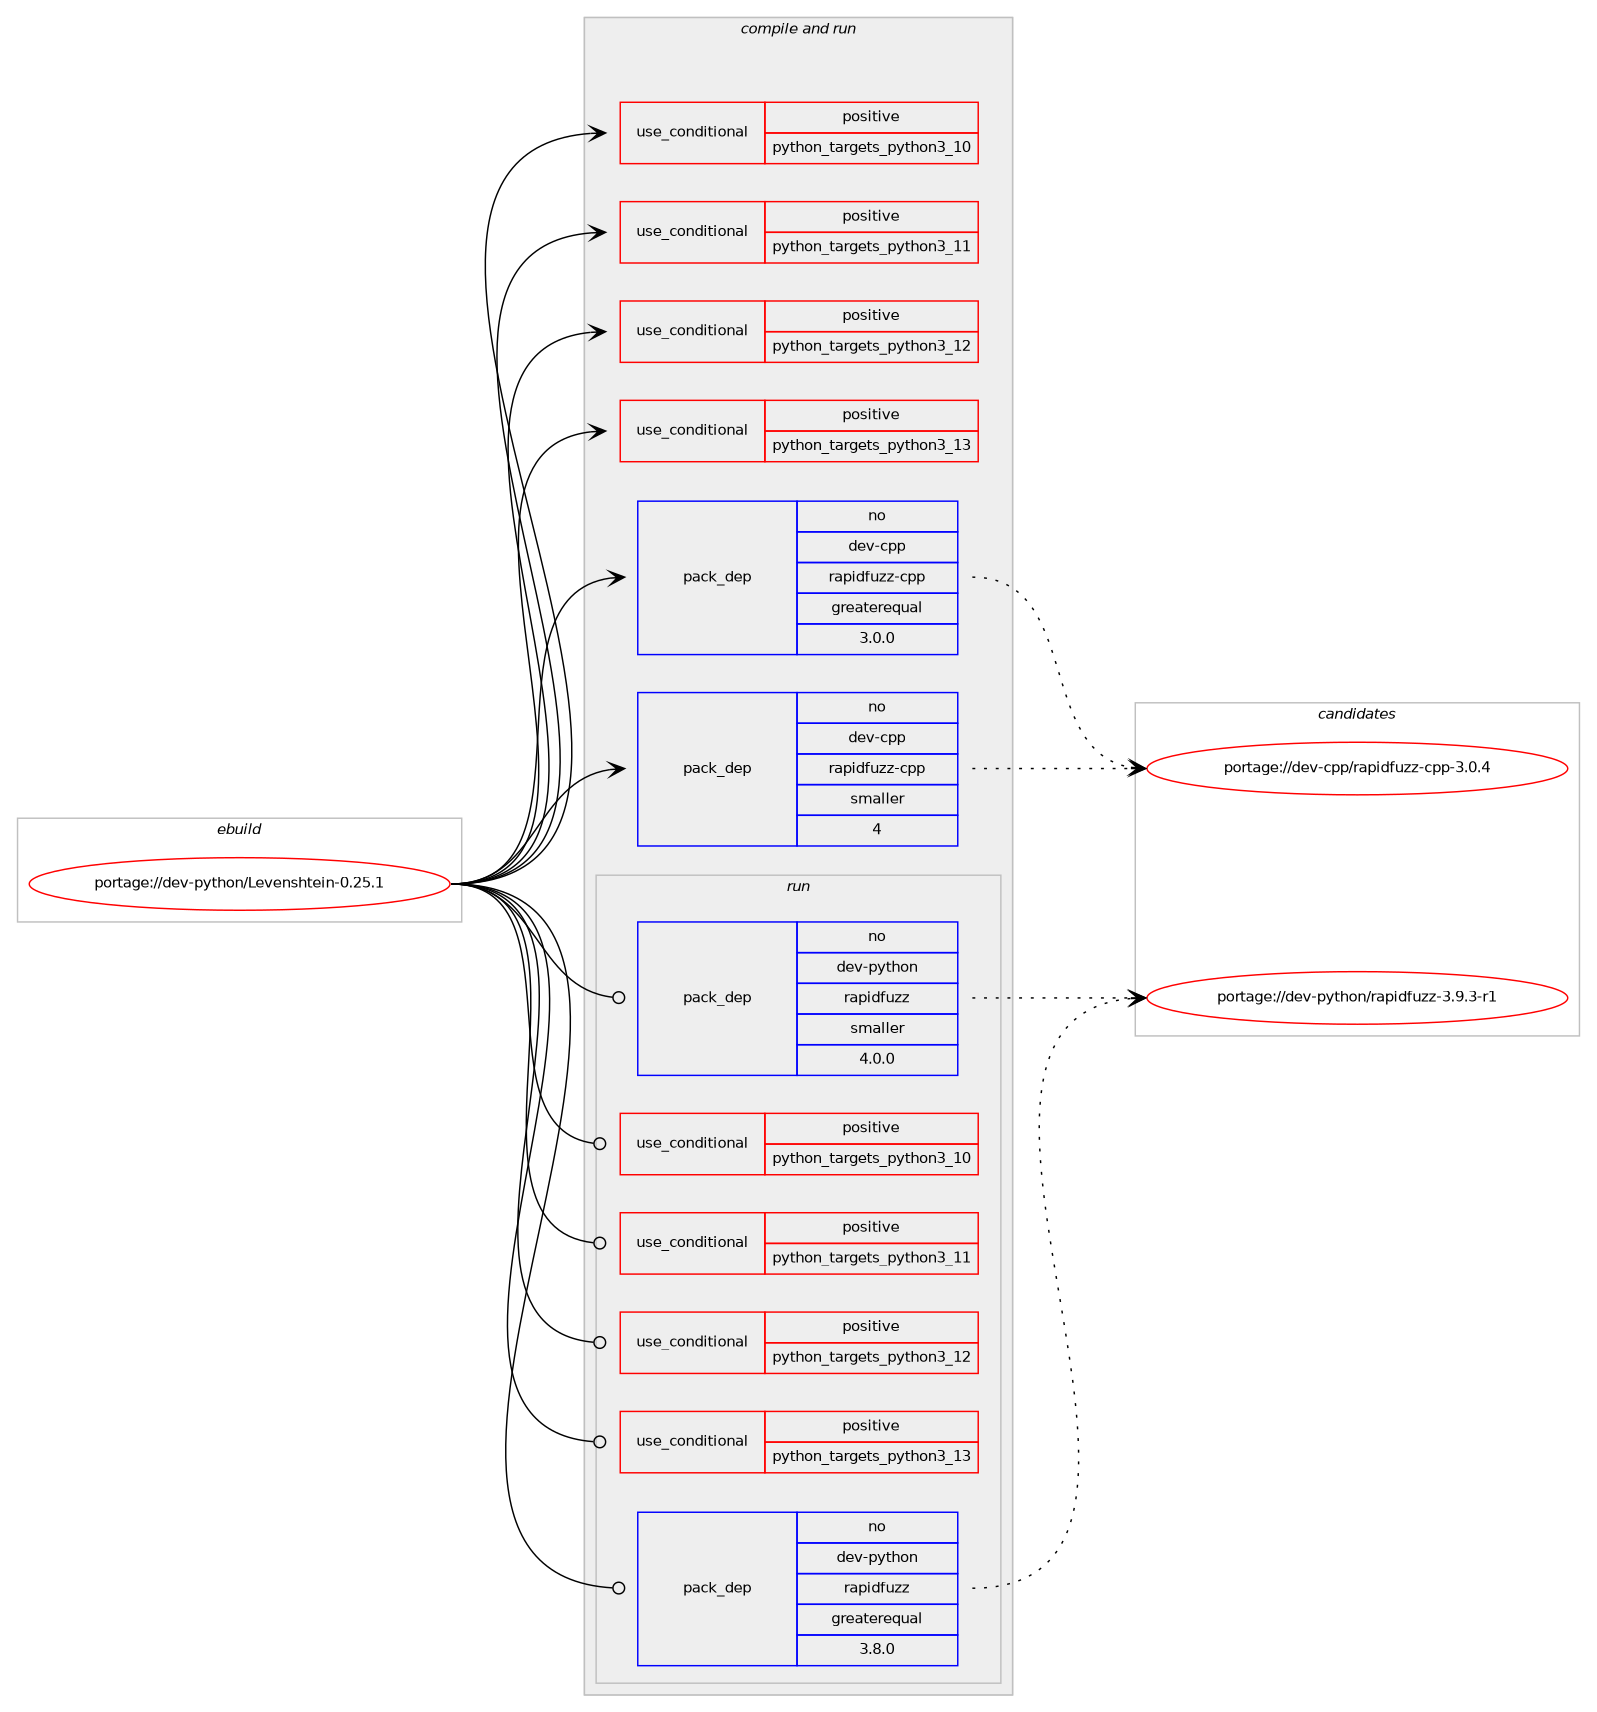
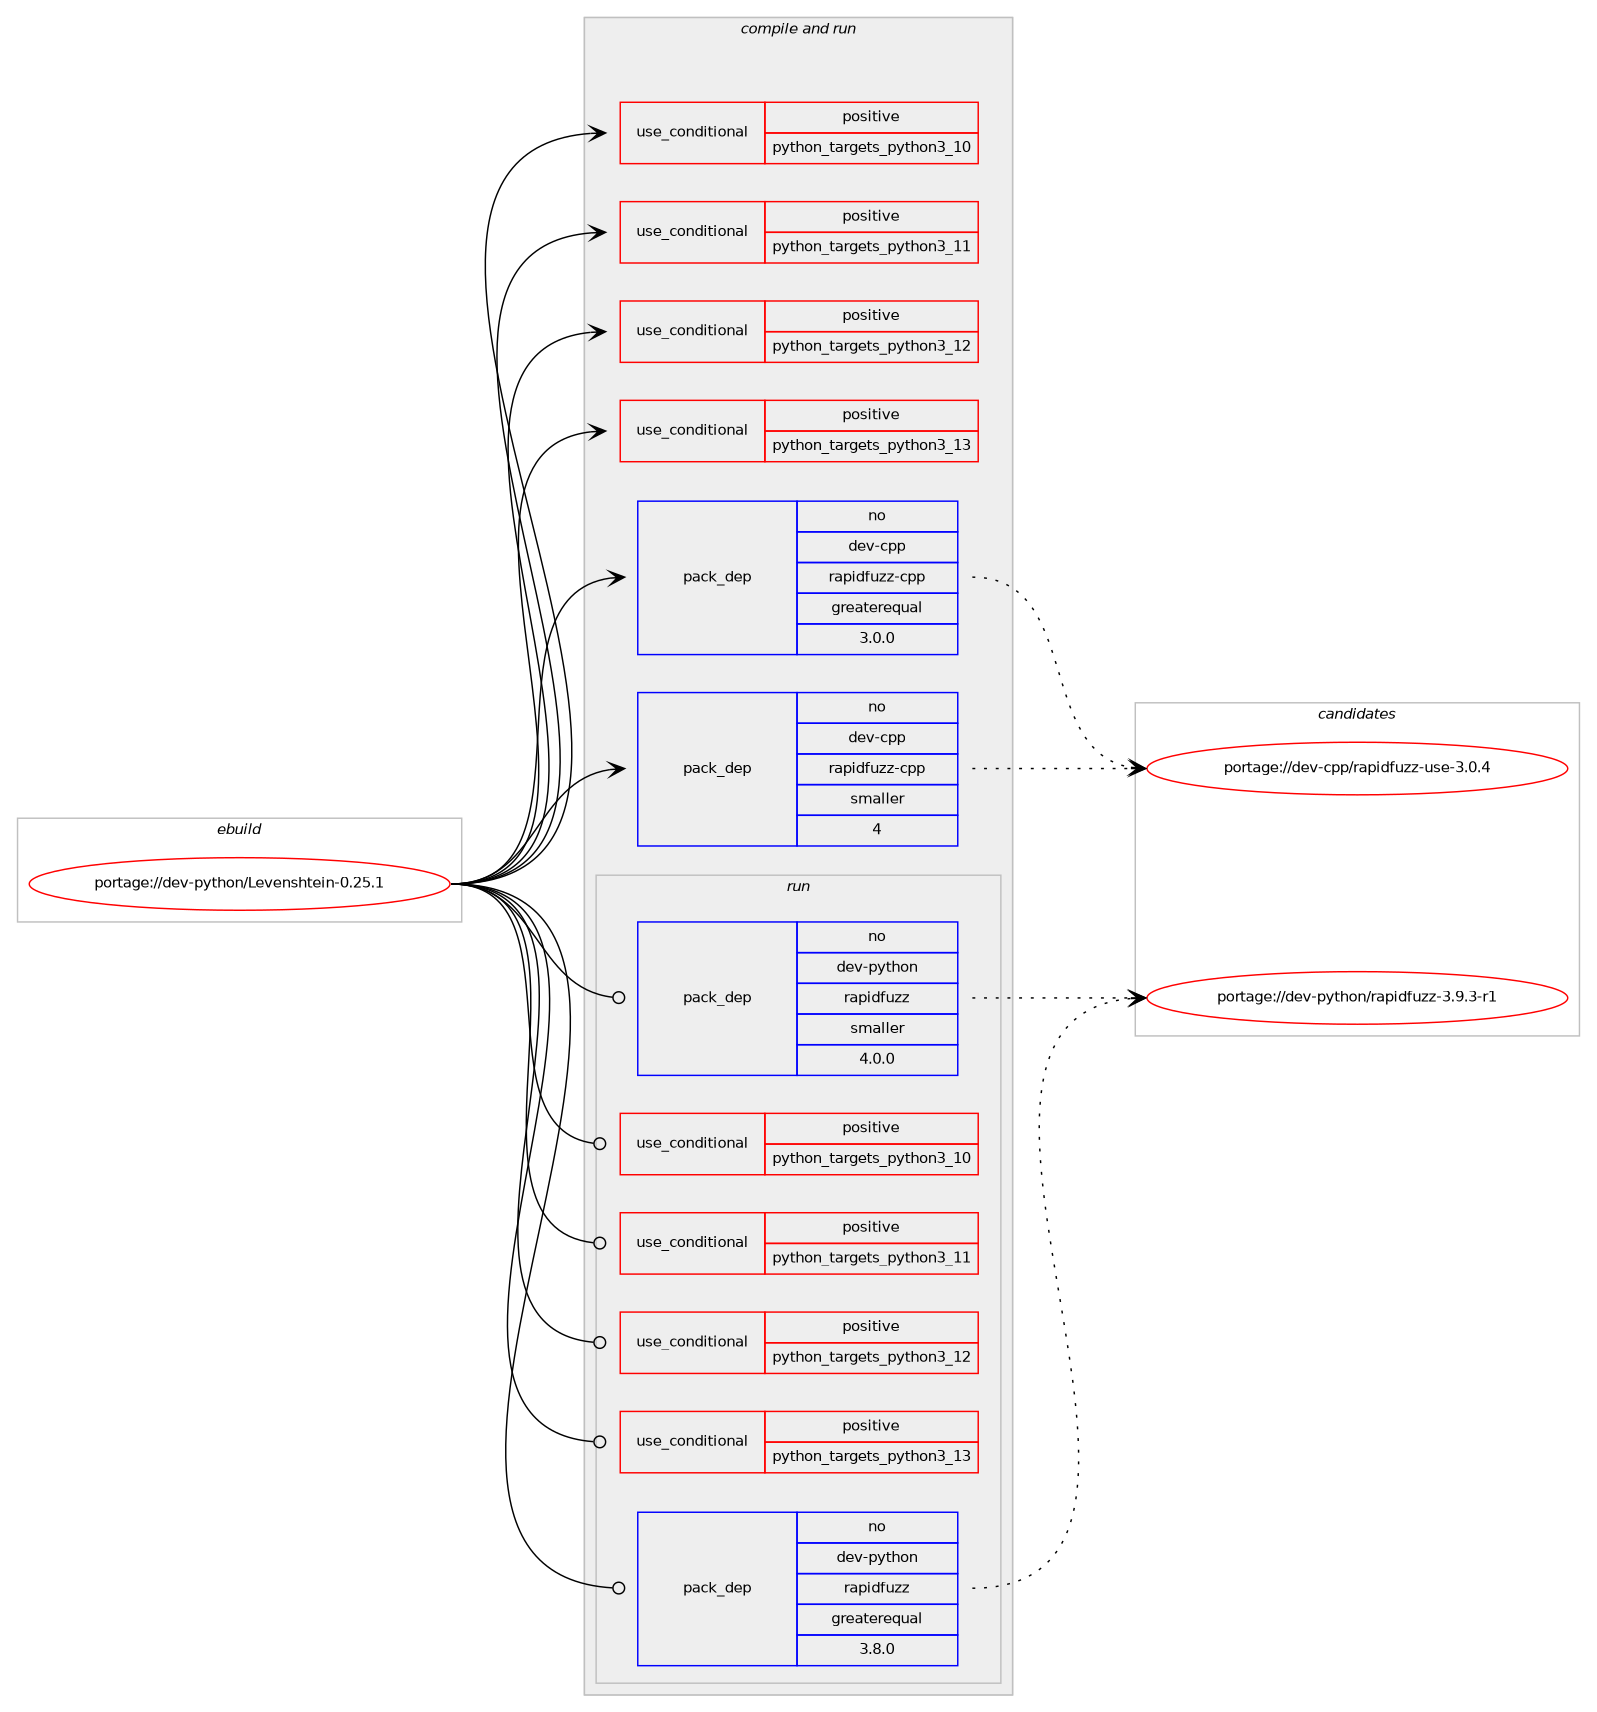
node "portage://dev-cpp/rapidfuzz-cpp-3.0.4": label "portage://dev-cpp/rapidfuzz-cpp-3.0.4" -> "portage://dev-cpp/rapidfuzz-use-3.0.4"
